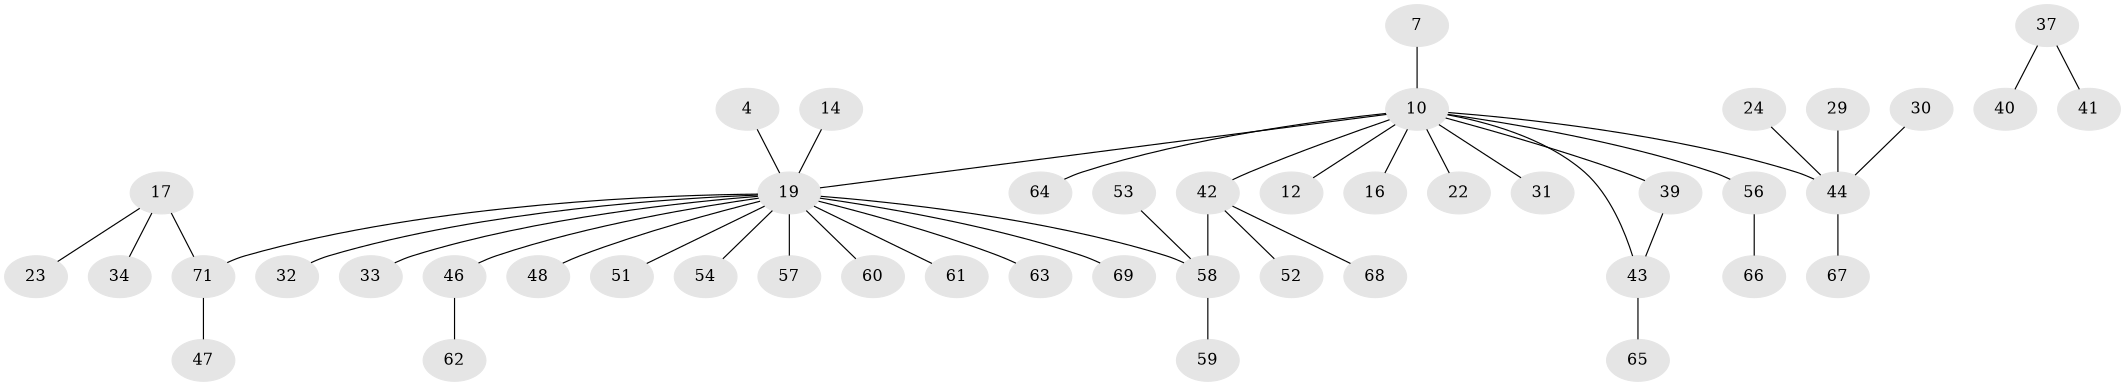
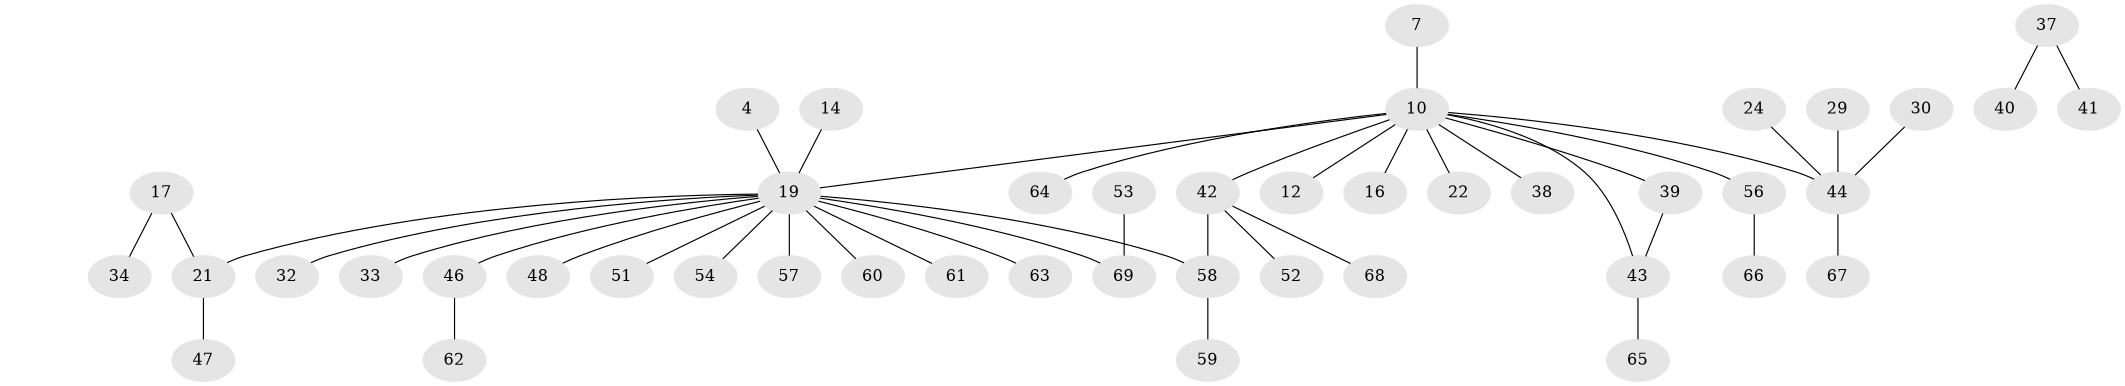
node "31": label "31" -> "38"
edge "53" -- "58": now "53" -- "69"
node "23": removed
node "71": label "71" -> "21"
